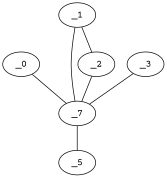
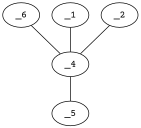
edge "_1" -- "_2": removed
node "_0": label "_0" -> "_6"
node "_3": removed
node "_7": label "_7" -> "_4"
